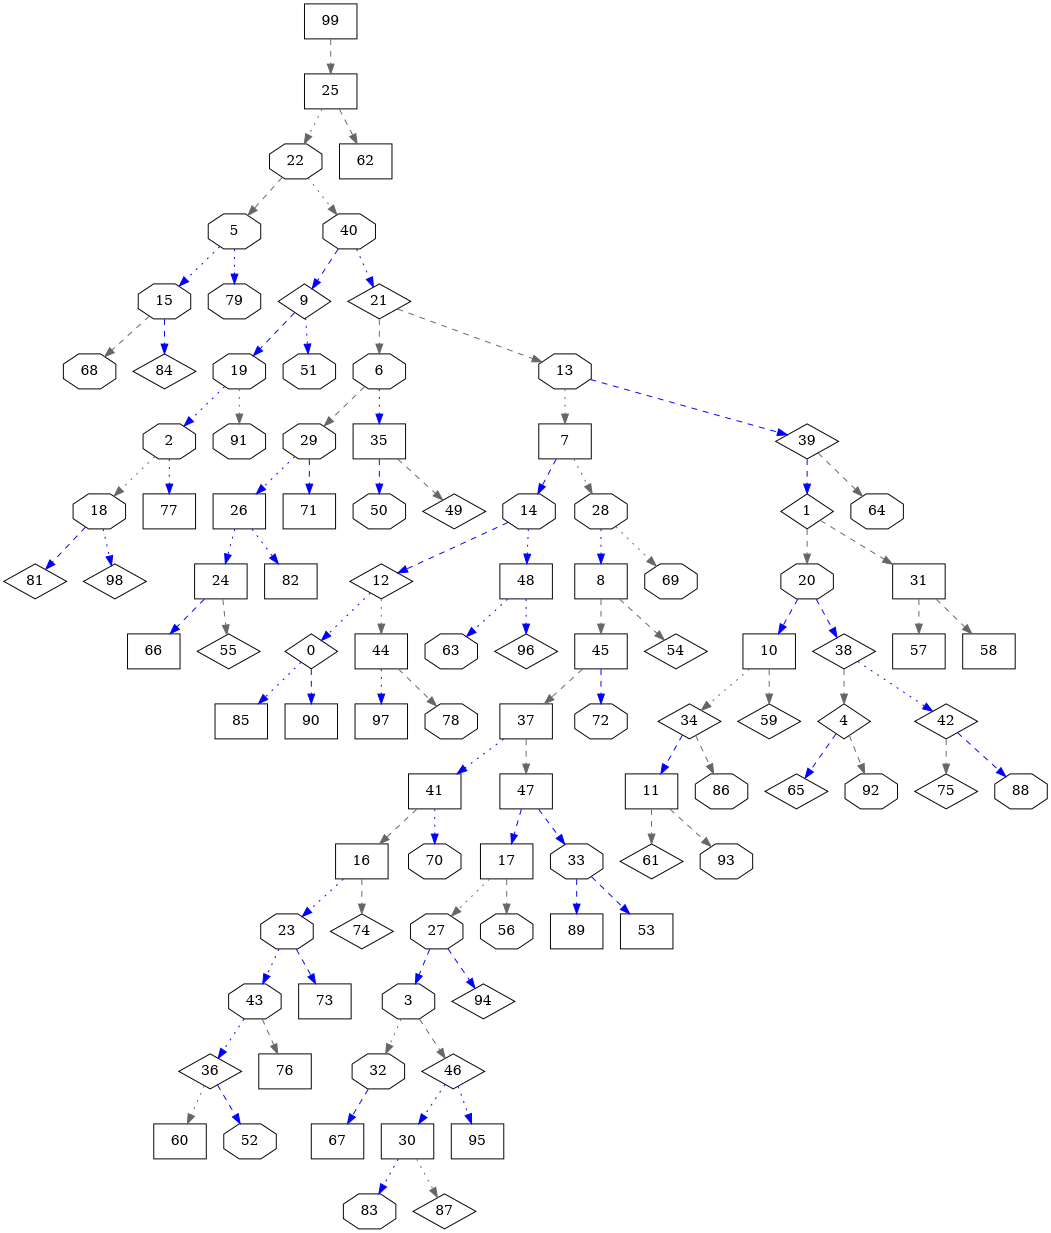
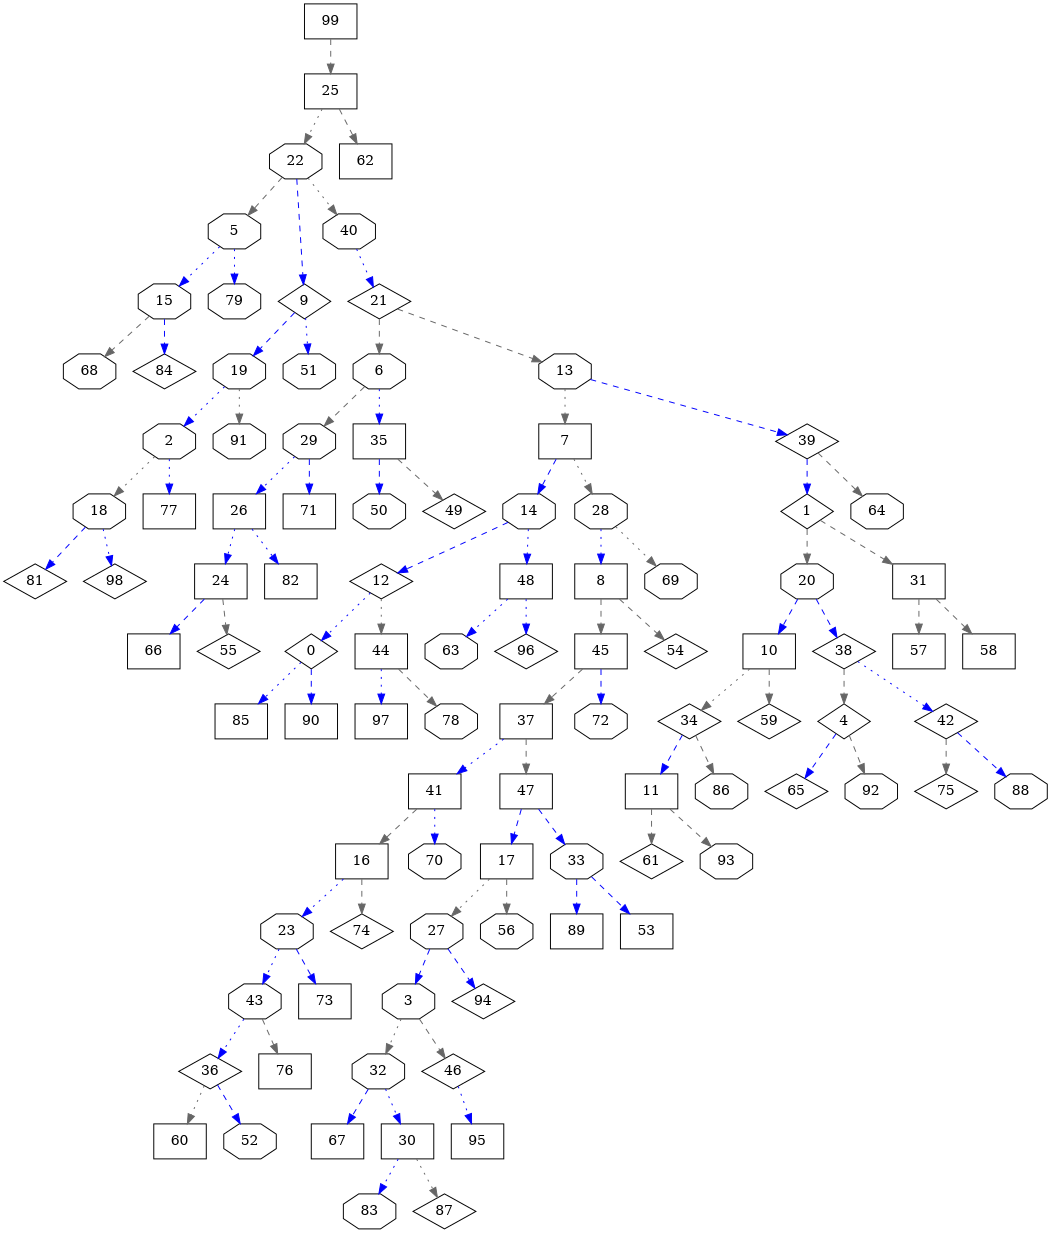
edge "40" -> "9": now "22" -> "9"
edge "46" -> "30": now "32" -> "30"
